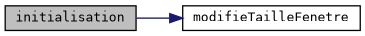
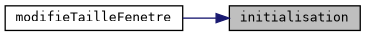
edge "initialisation" -> "modifieTailleFenetre": reversed
